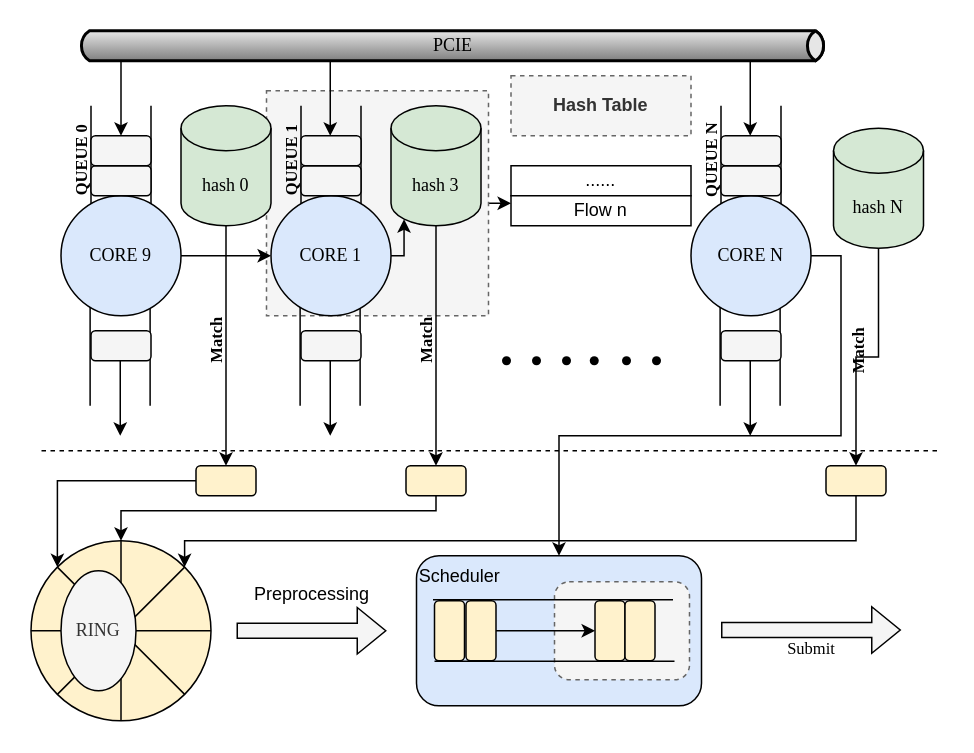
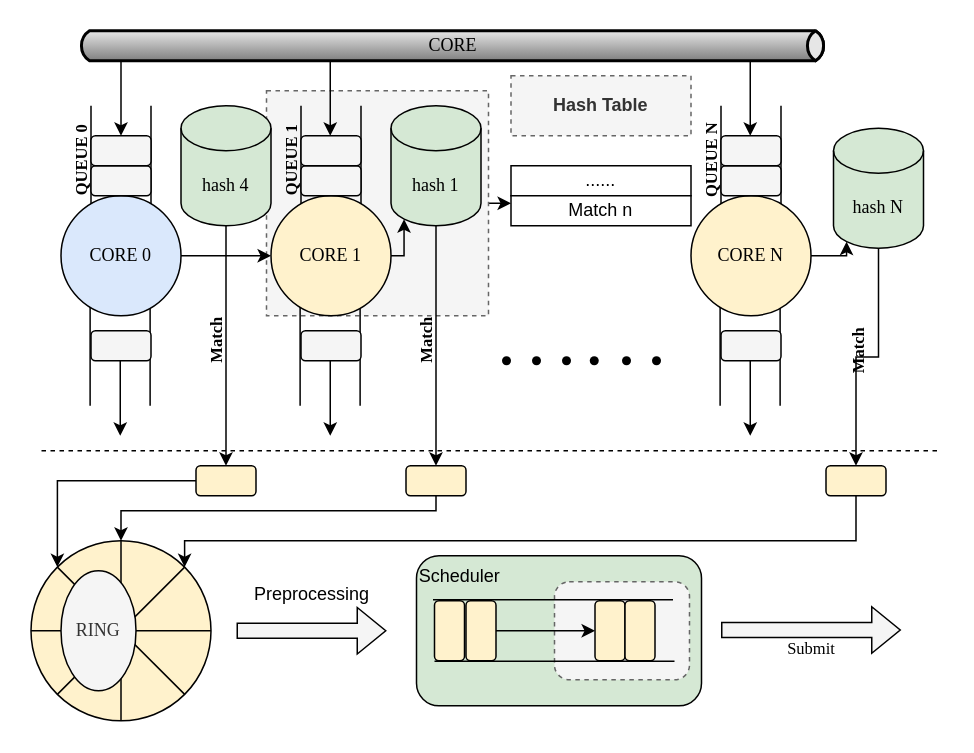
node "PCIE": label "PCIE" -> "CORE"
node "hash 0": label "hash 0" -> "hash 4"
node "hash 3": label "hash 3" -> "hash 1"
node "Flow n": label "Flow n" -> "Match n"
node "CORE 9": label "CORE 9" -> "CORE 0"
node "CORE 1": fillcolor #dae8fc -> #fff2cc
node "CORE N": fillcolor #dae8fc -> #fff2cc
edge "CORE N" -> "Scheduler": now "CORE N" -> "hash N"
node "Scheduler": fillcolor #dae8fc -> #d5e8d4
